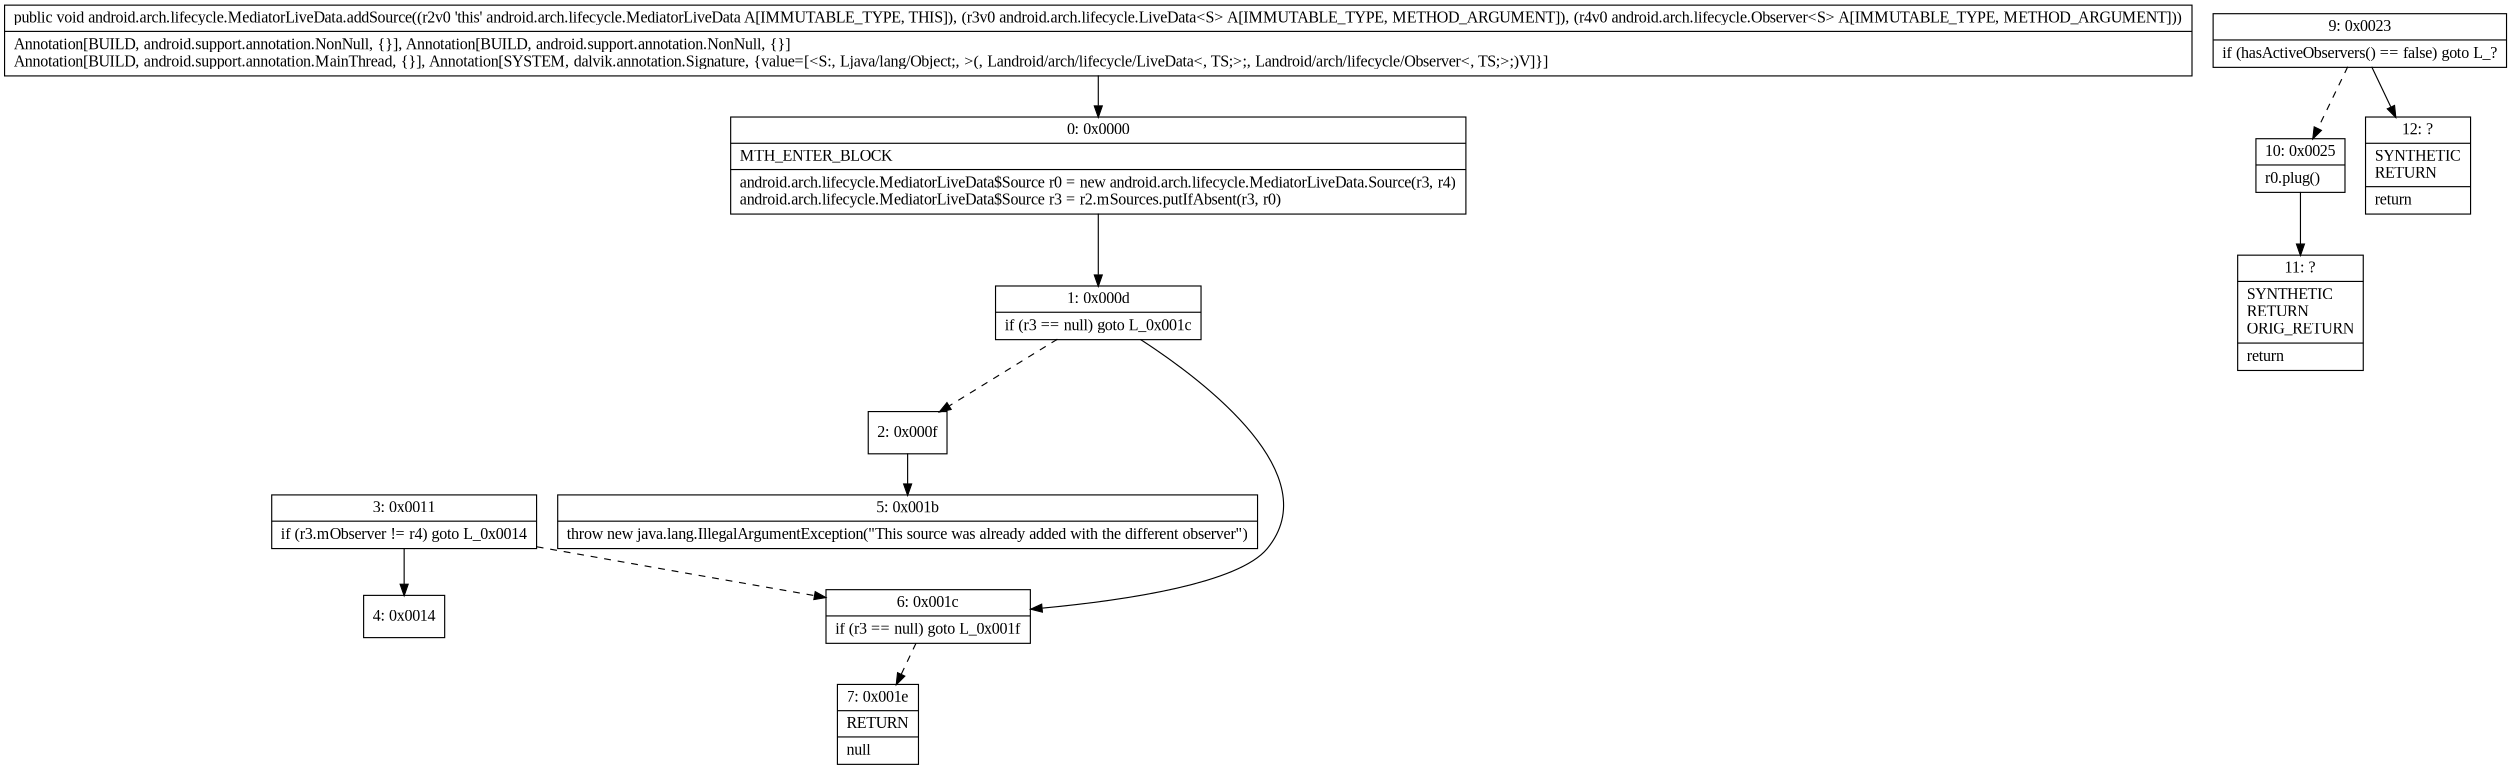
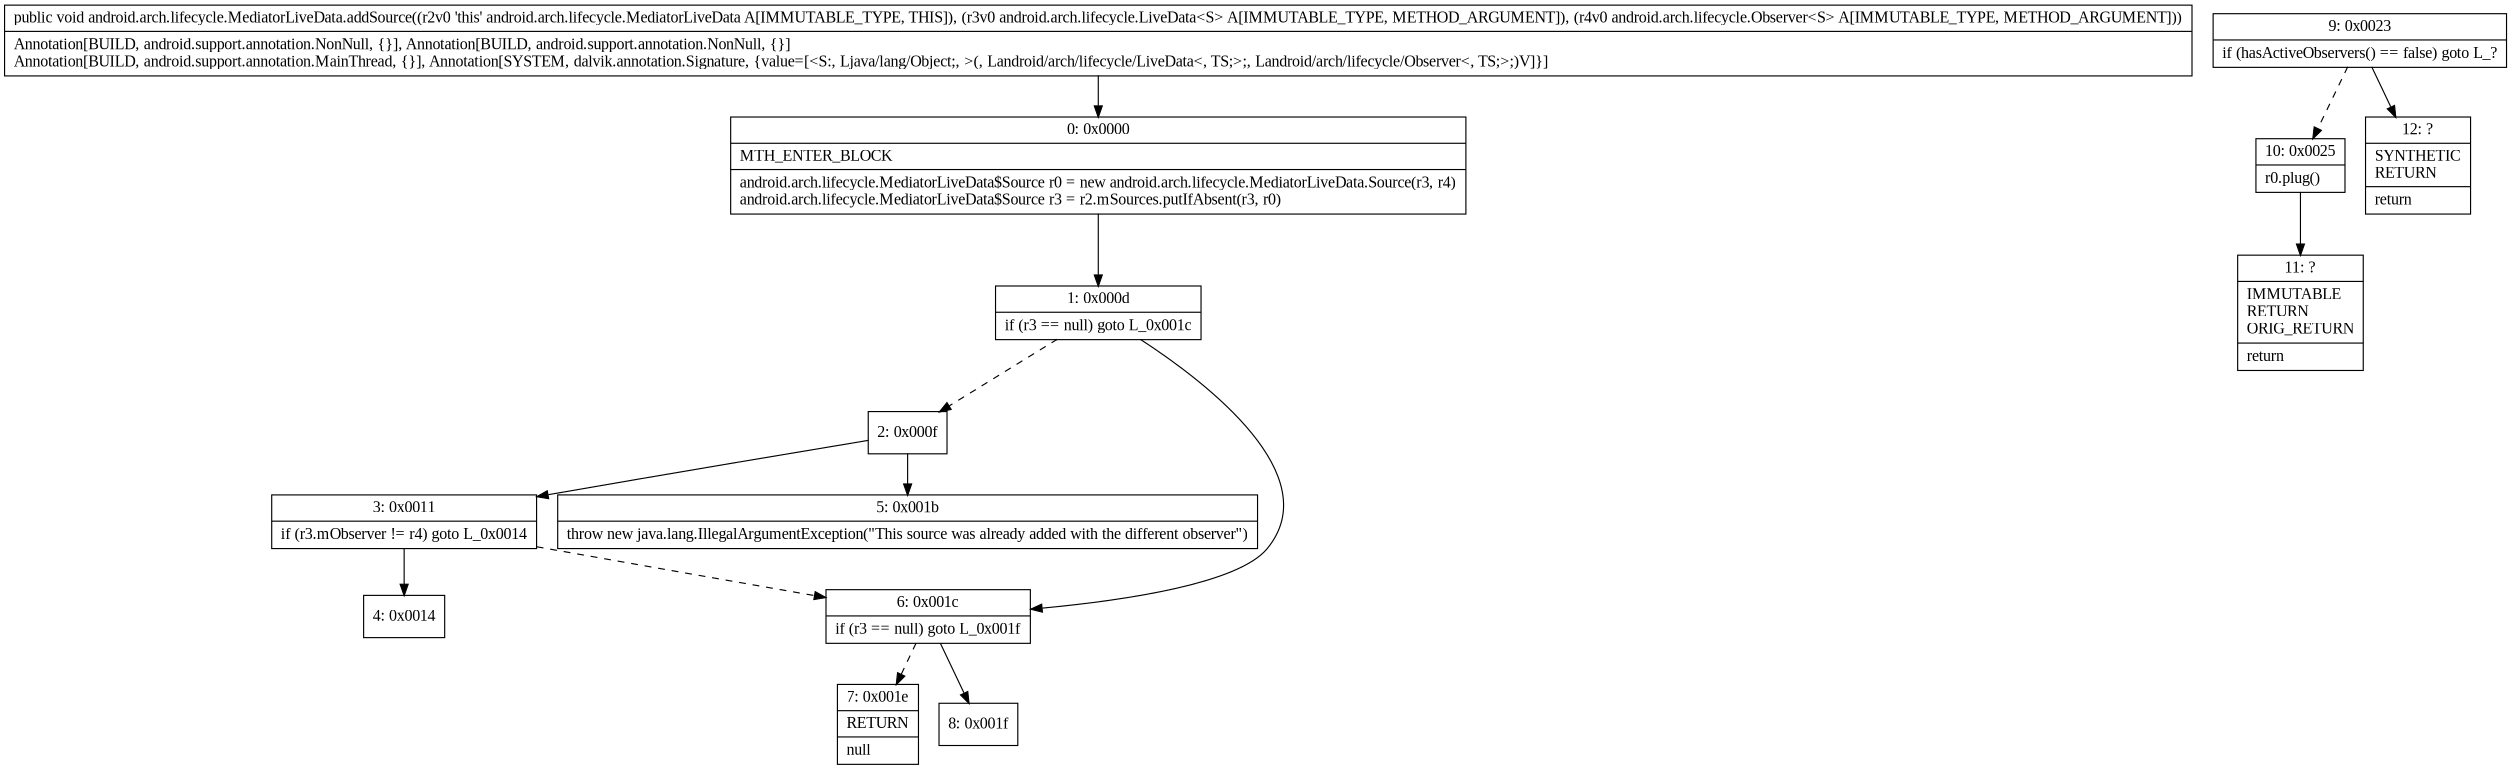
node "11: ?": text "SYNTHETIC" -> "IMMUTABLE"
edge "2: 0x000f" -> "3: 0x0011": added
node "8: 0x001f": added
